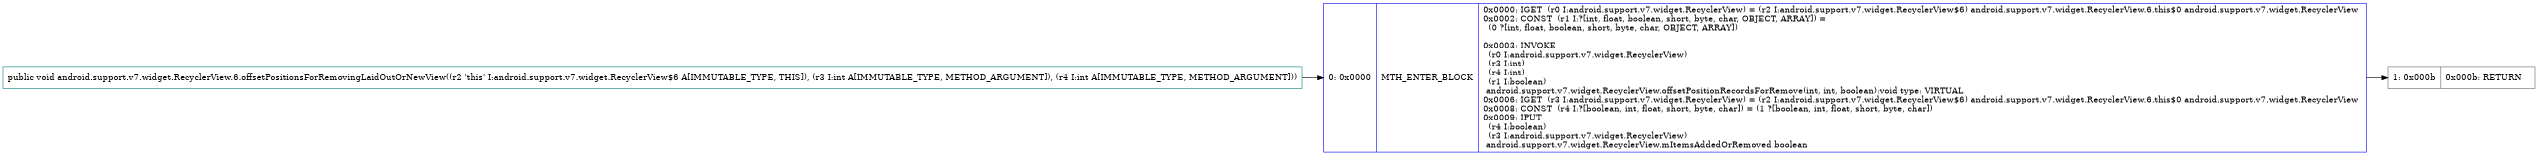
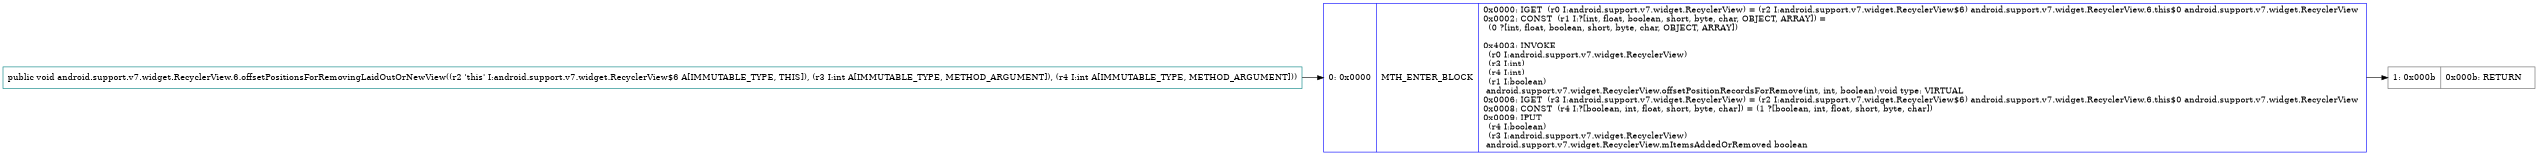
node "0: 0x0000": text "0x0003: INVOKE" -> "0x4003: INVOKE"
